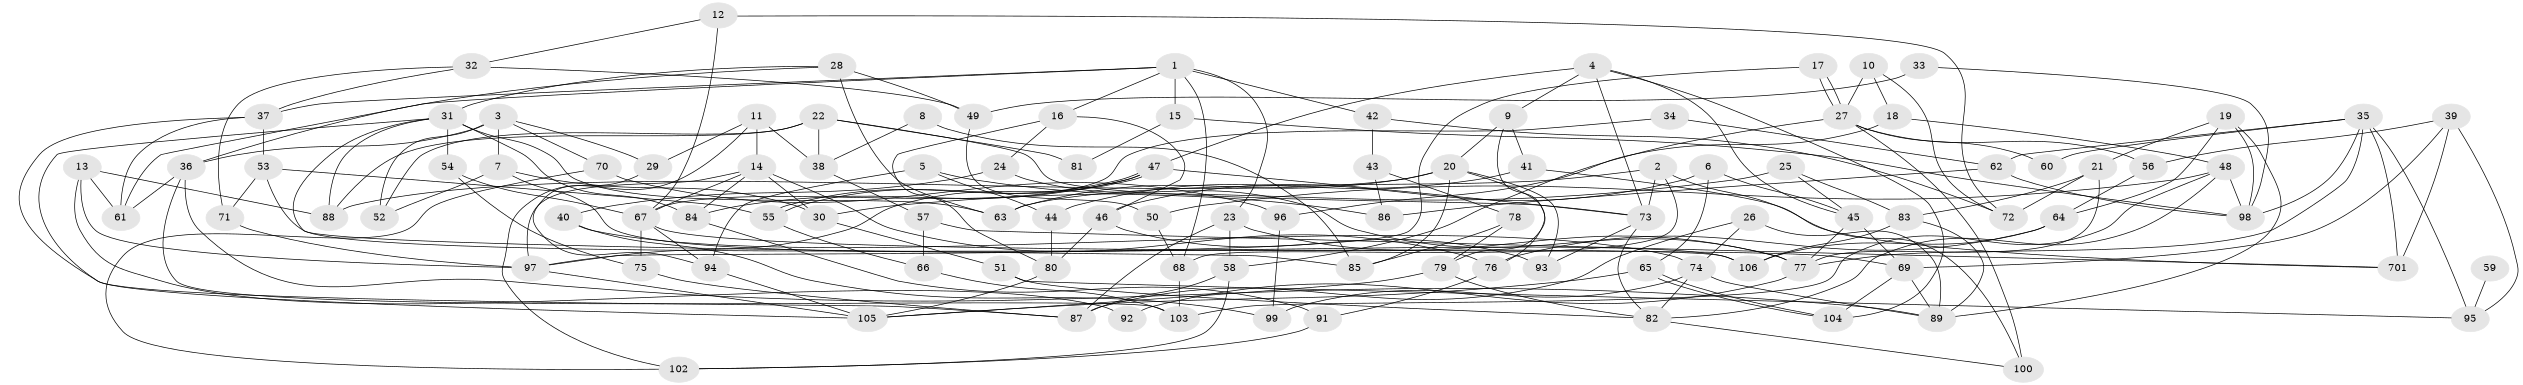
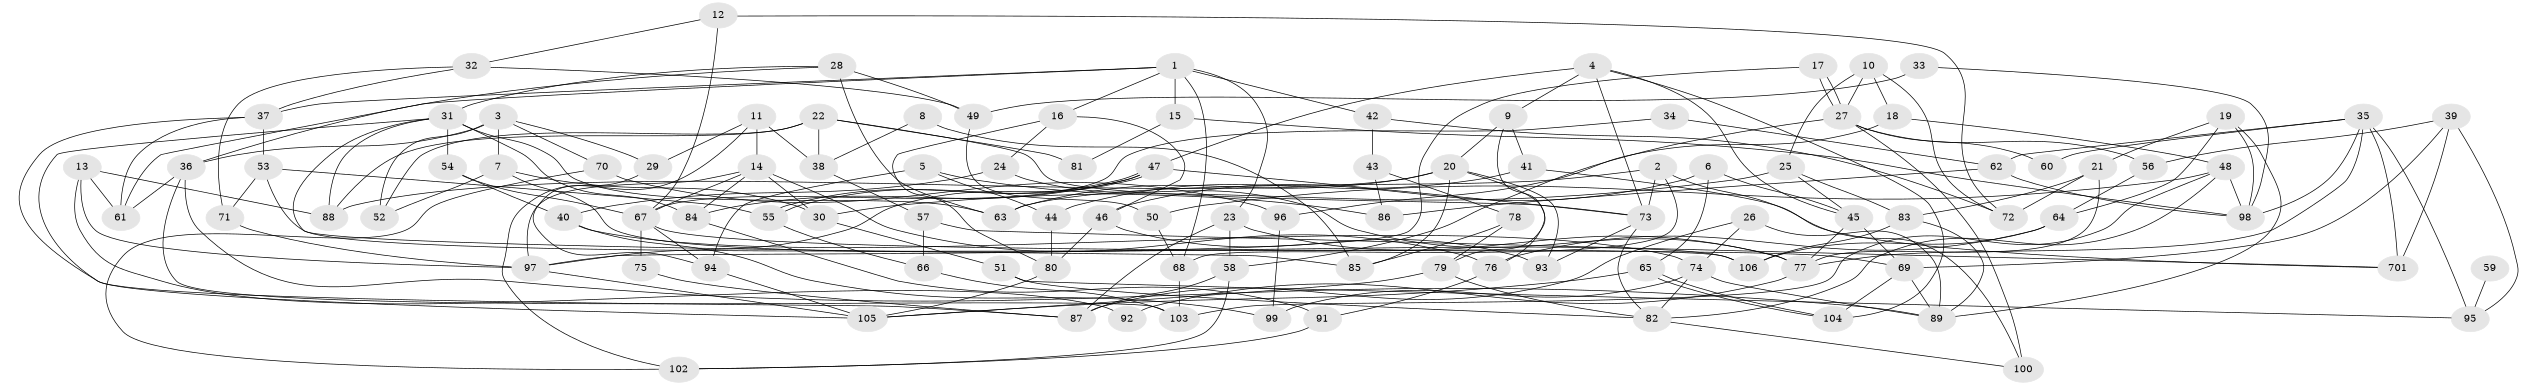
edge "10" -- "25": added
edge "54" -- "75": now "54" -- "40"
